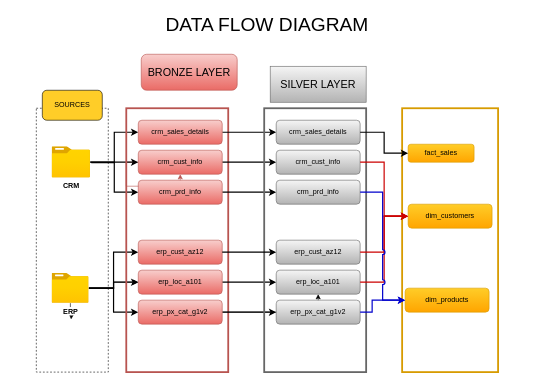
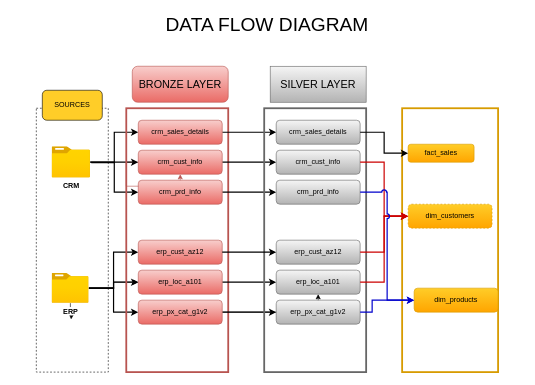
node "BRONZE LAYER": moved (189, 72) -> (180, 84)
node "dim_customers": style solid -> dashed
node "dim_products": moved (447, 300) -> (456, 300)
